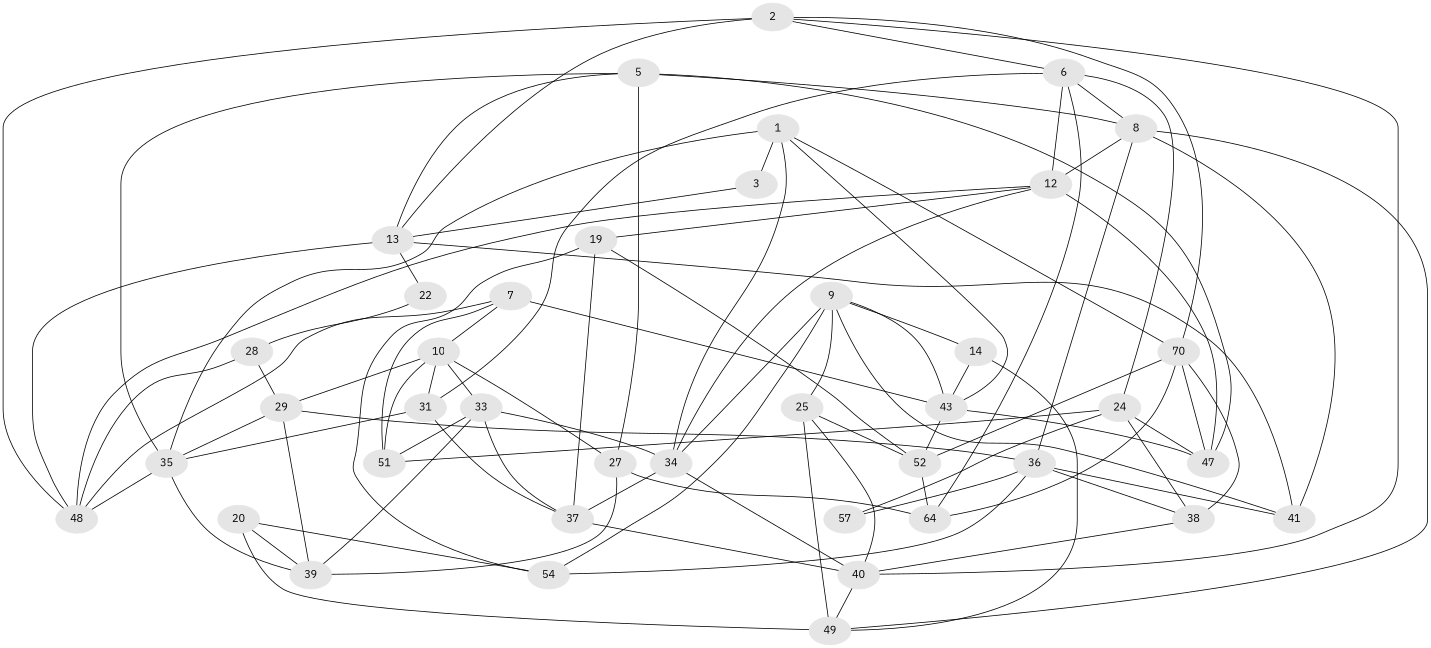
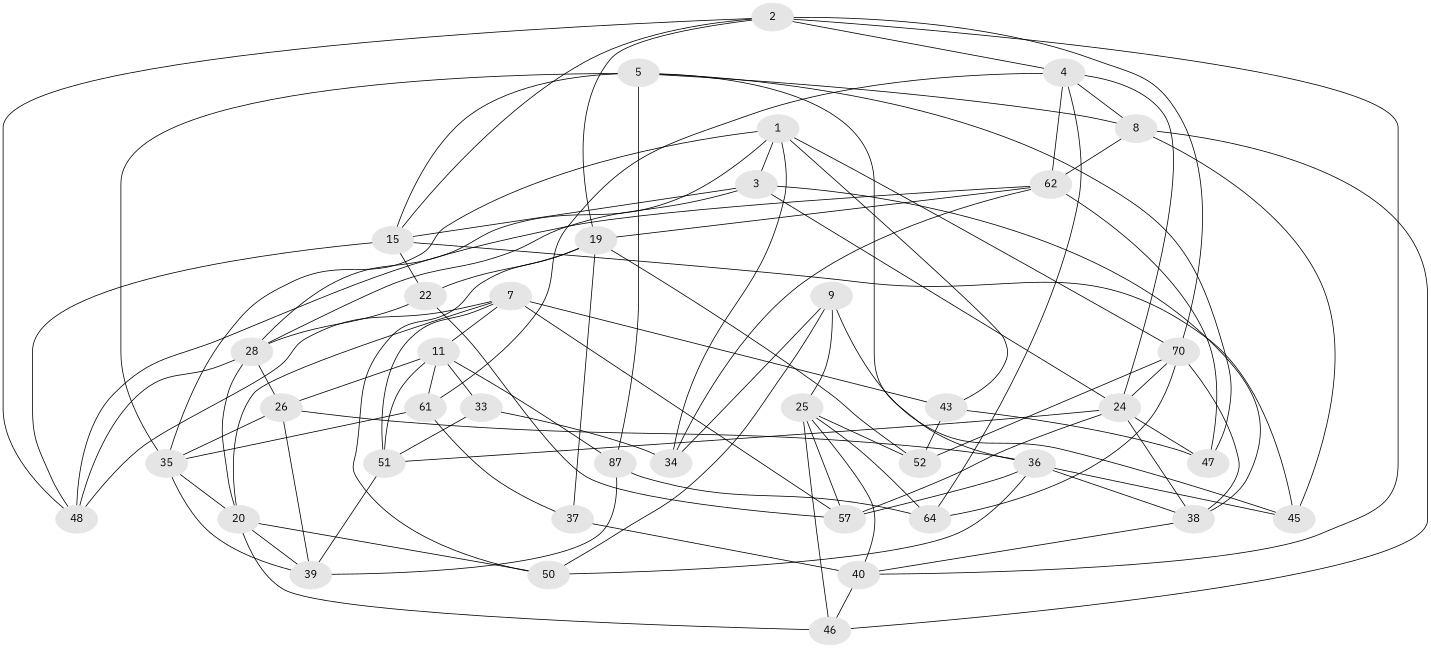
edge "2" -- "19": added
node "6": label "6" -> "4"
node "12": label "12" -> "62"
edge "1" -- "28": added
node "13": label "13" -> "15"
edge "3" -- "28": added
edge "3" -- "38": added
edge "19" -- "22": added
edge "3" -- "24": added
edge "8" -- "36": now "5" -- "36"
edge "9" -- "43": removed
node "10": label "10" -> "11"
node "14": removed
edge "7" -- "20": added
node "29": label "29" -> "26"
node "31": label "31" -> "61"
edge "7" -- "57": added
edge "70" -- "47": now "70" -- "24"
edge "28" -- "20": added
node "27": label "27" -> "87"
edge "25" -- "57": added
edge "33" -- "37": removed
edge "22" -- "57": added
edge "35" -- "48": now "35" -- "20"
edge "34" -- "37": removed
edge "52" -- "64": now "25" -- "64"
edge "33" -- "39": now "51" -- "39"
edge "34" -- "40": removed
node "41": label "41" -> "45"
node "54": label "54" -> "50"
node "49": label "49" -> "46"
